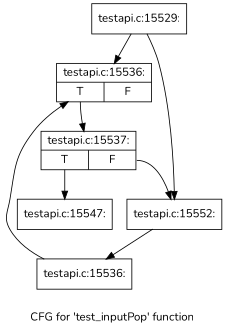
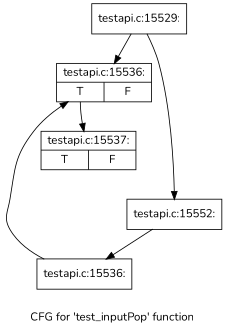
edge "testapi.c:15537:" -> "testapi.c:15552:": removed
node "testapi.c:15547:": removed
